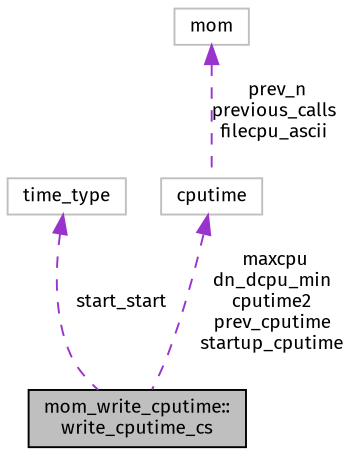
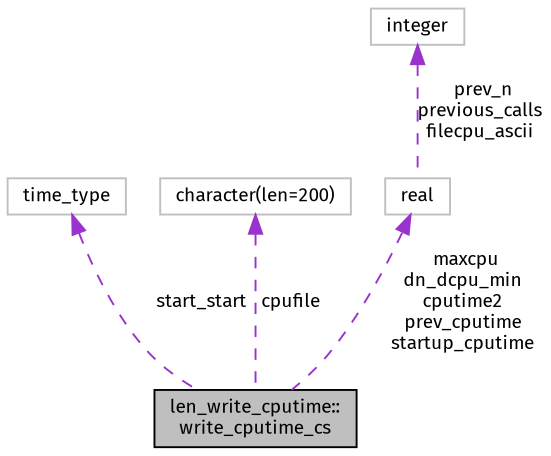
node "mom": label "mom" -> "integer"
node "cputime": label "cputime" -> "real"
node "character(len=200)": added
node "mom_write_cputime:: write_cputime_cs": label "mom_write_cputime:: write_cputime_cs" -> "len_write_cputime:: write_cputime_cs"
